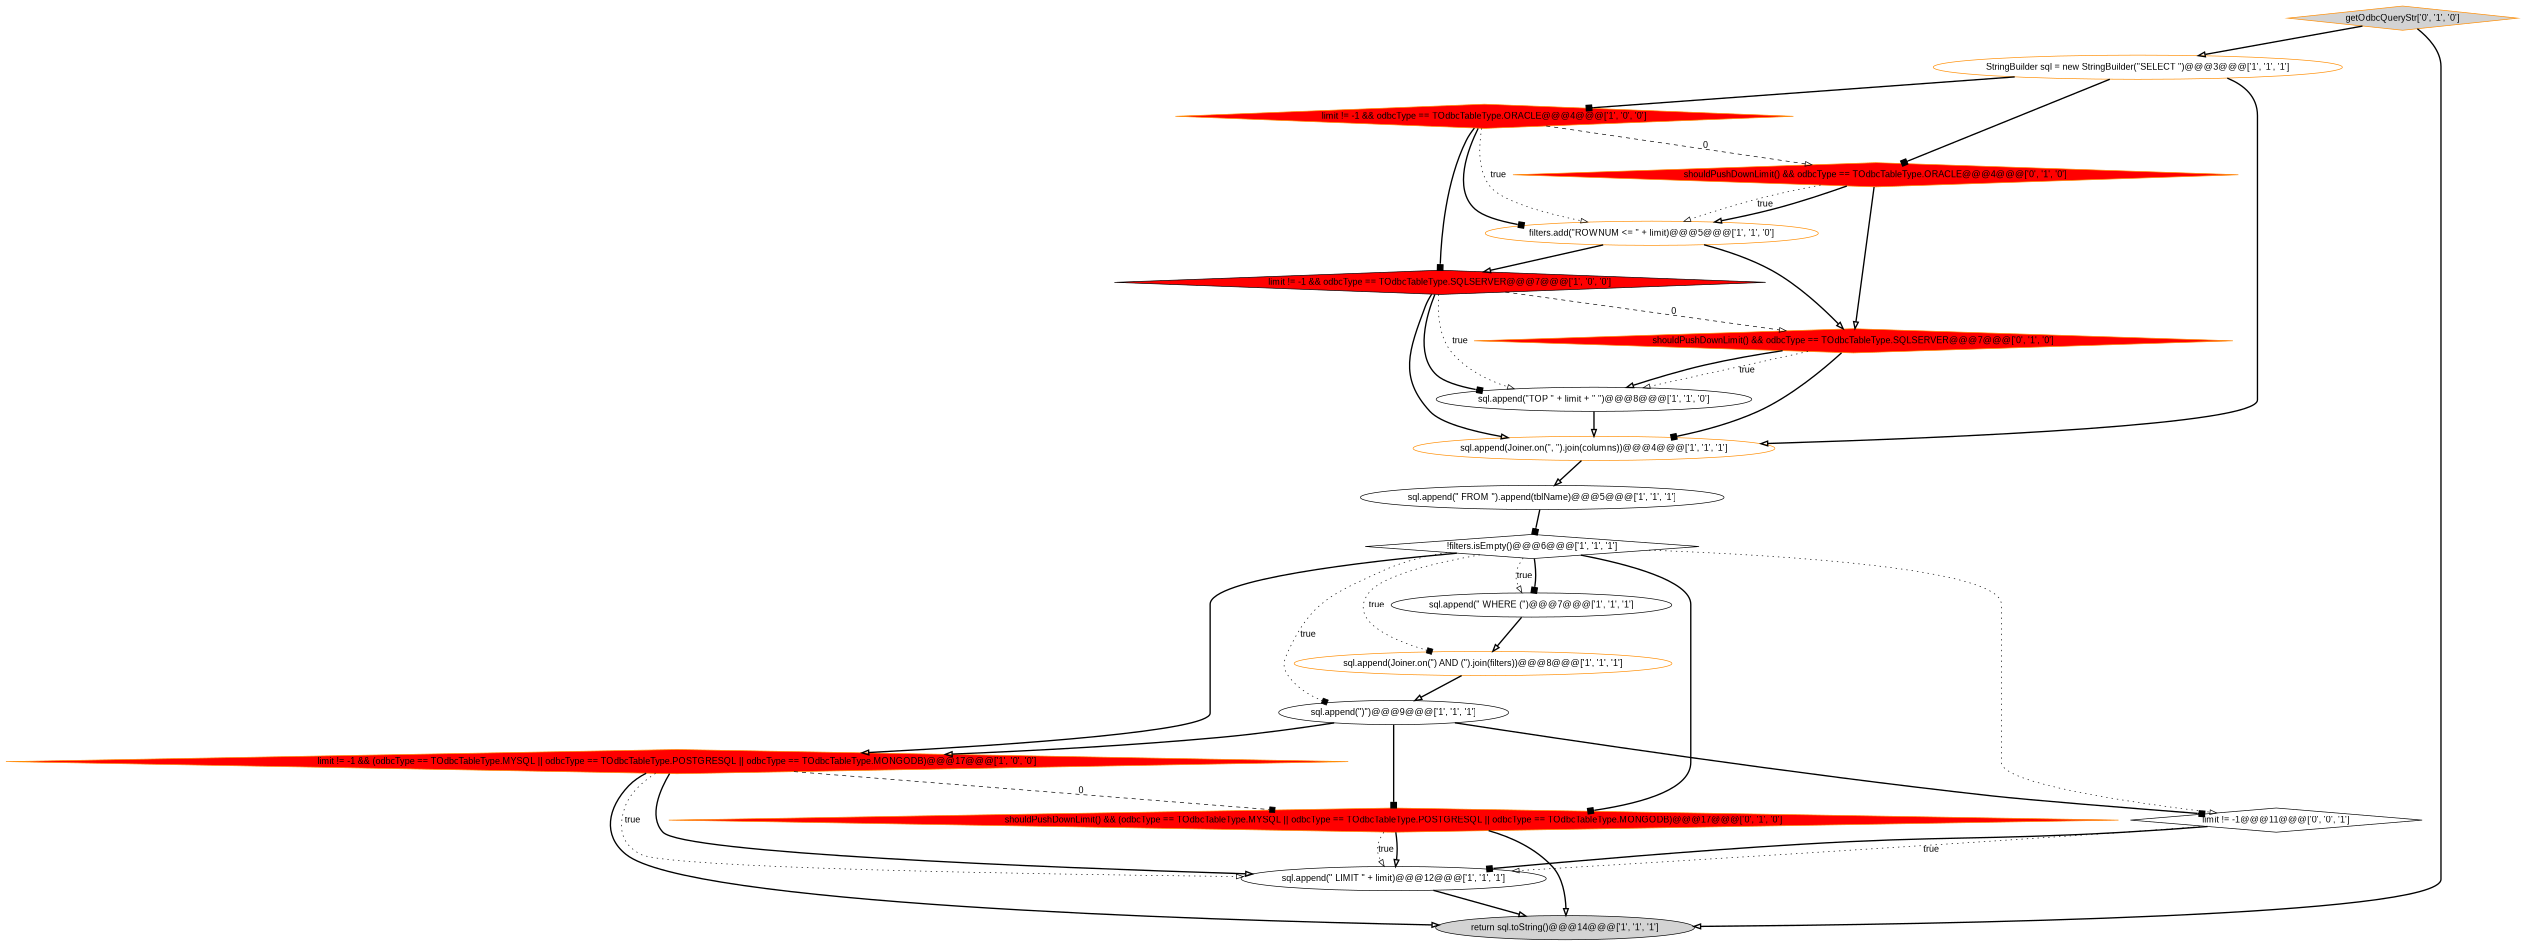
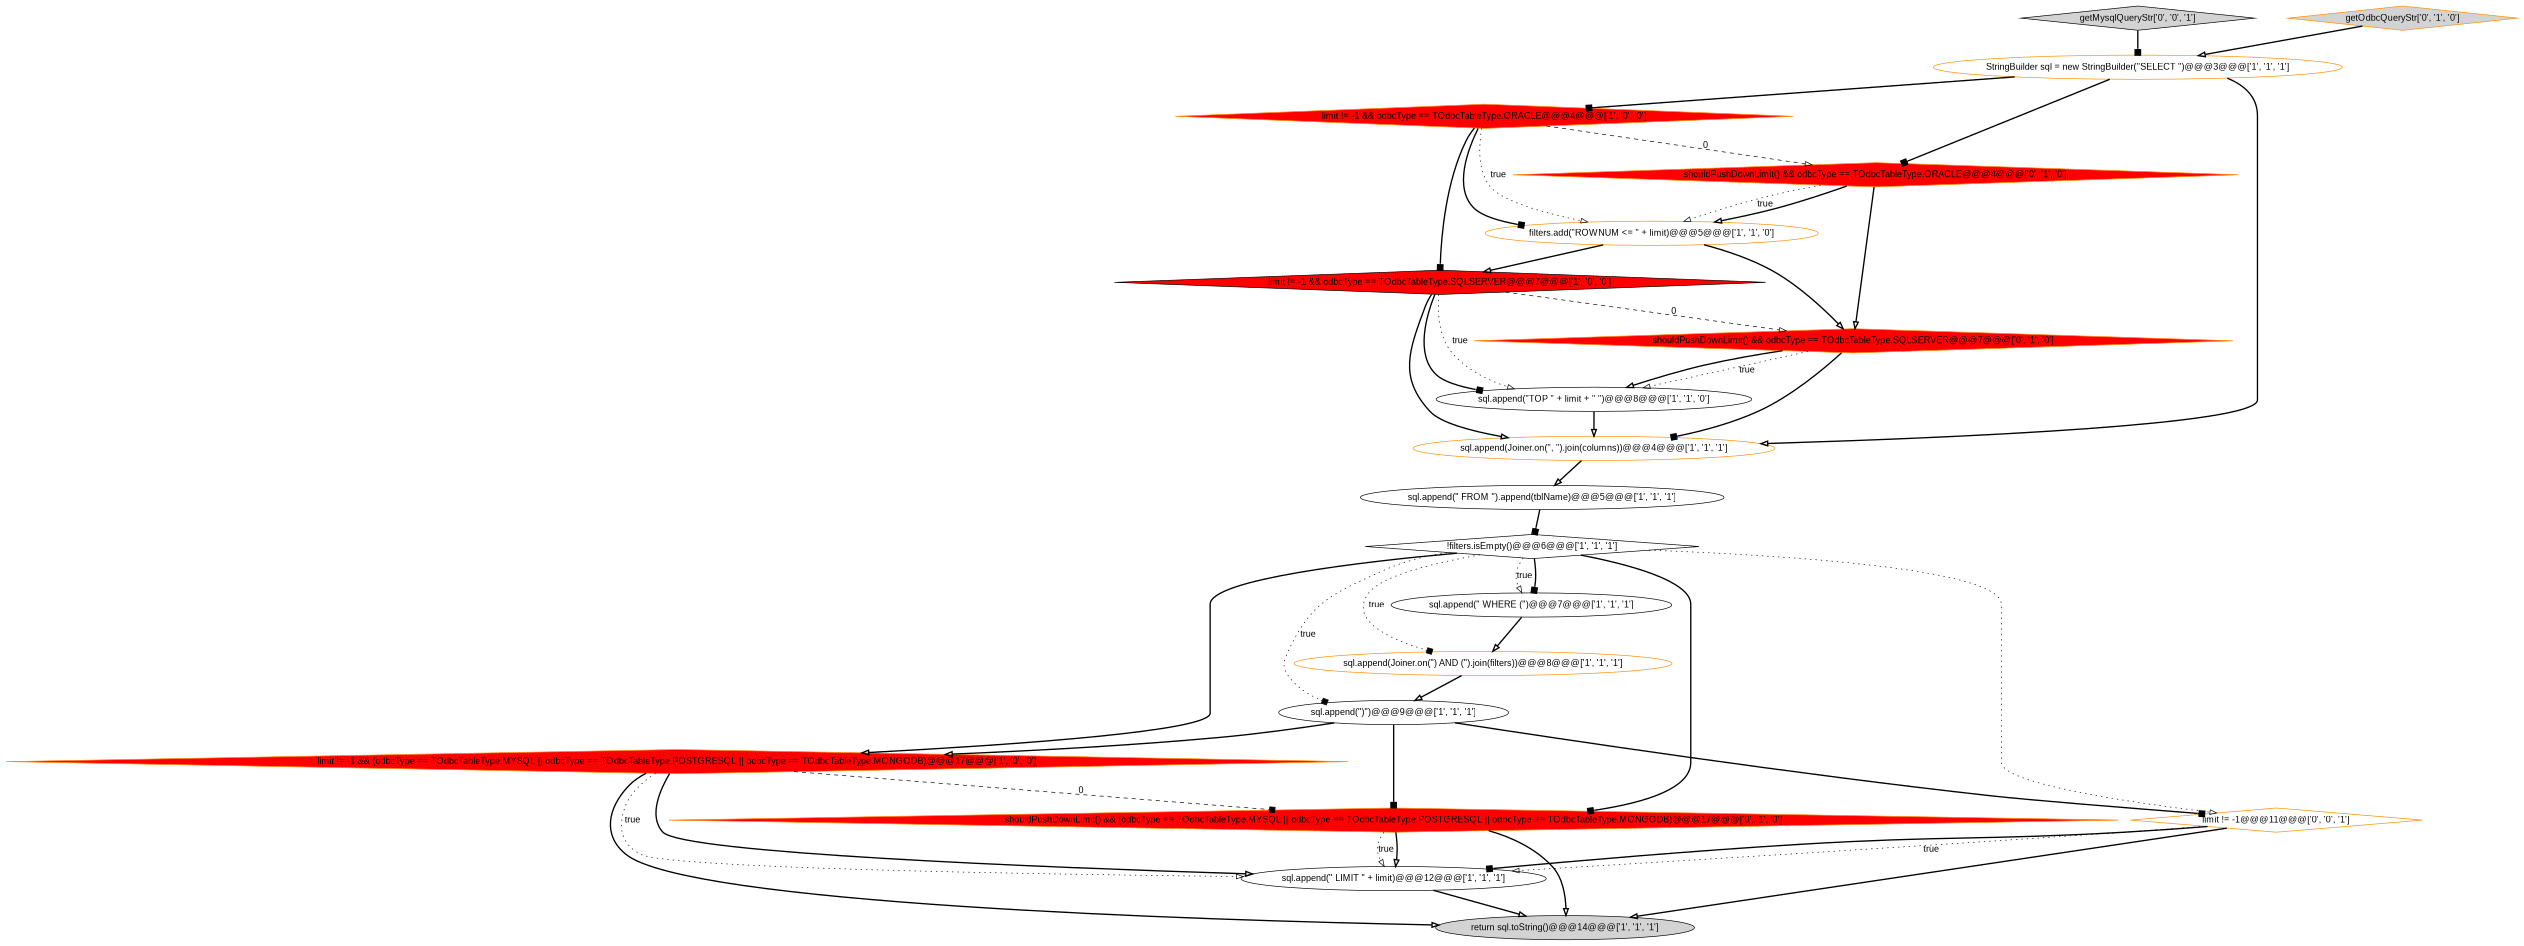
node "getMysqlQueryStr['0', '0', '1']": added
node "limit != -1@@@11@@@['0', '0', '1']": color black -> darkorange
edge "getOdbcQueryStr['0', '1', '0']" -> "return sql.toString()@@@14@@@['1', '1', '1']": now "limit != -1@@@11@@@['0', '0', '1']" -> "return sql.toString()@@@14@@@['1', '1', '1']"
